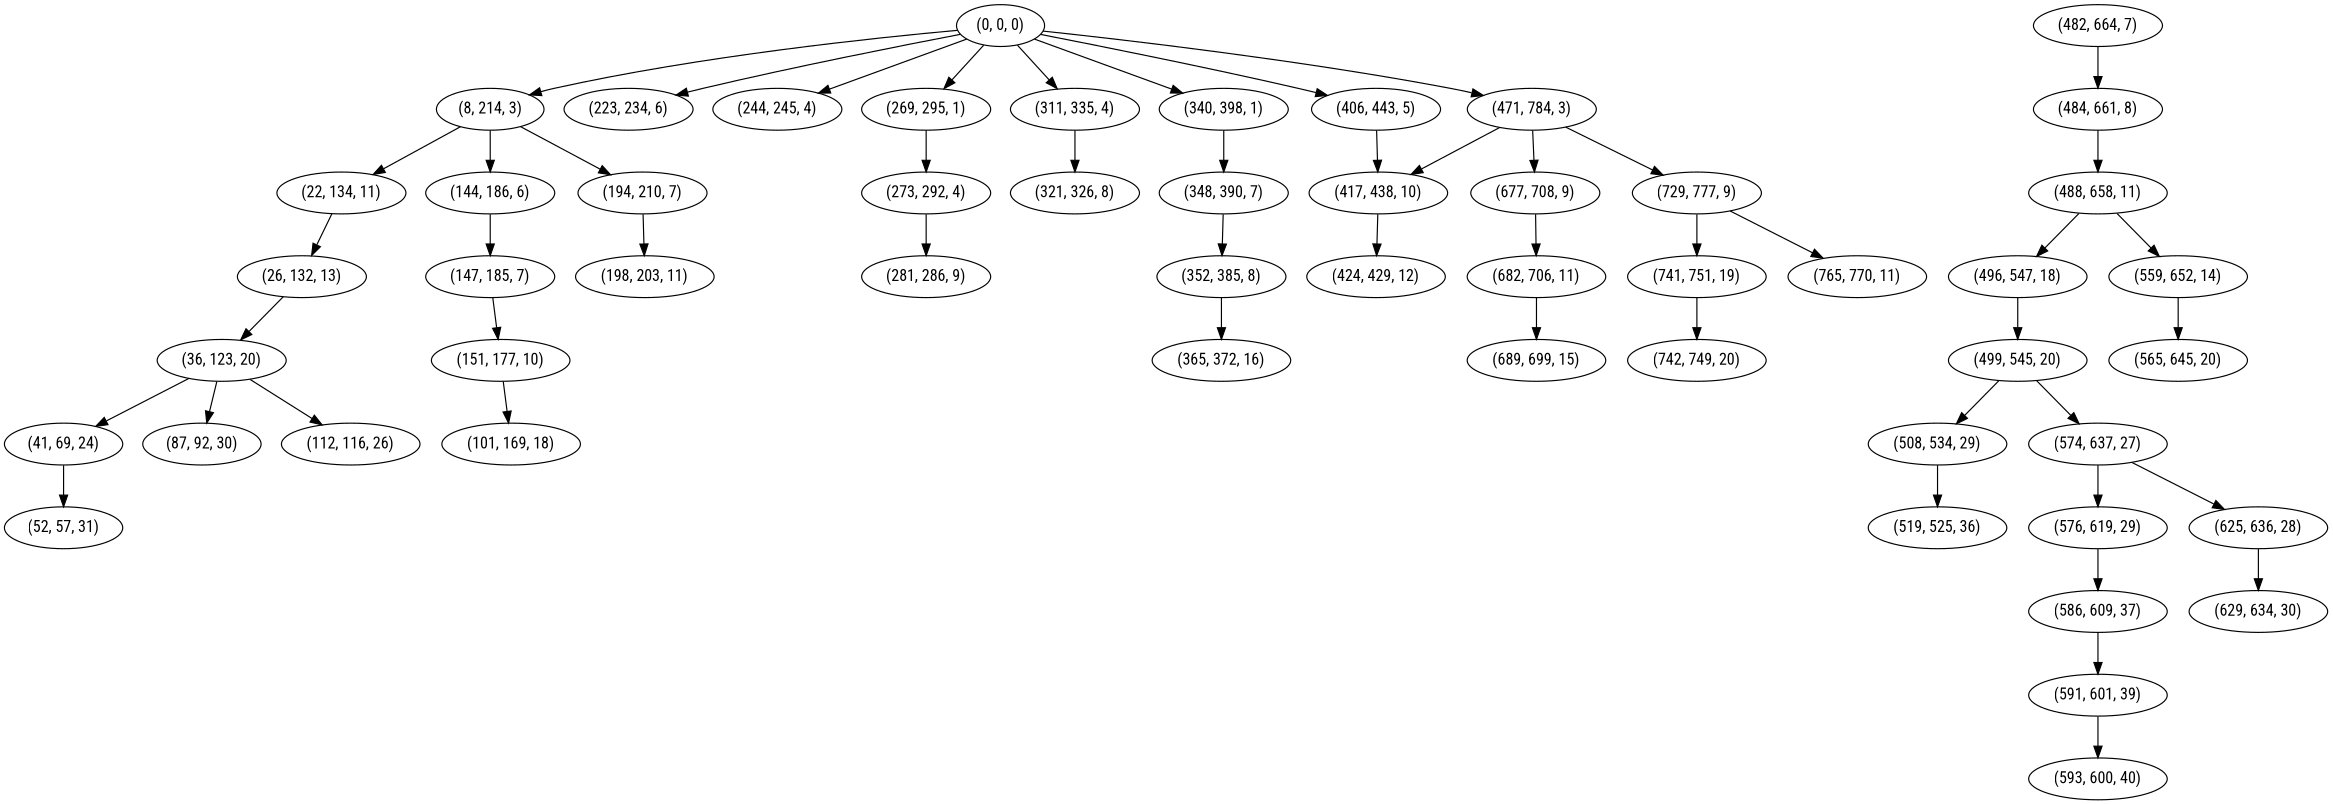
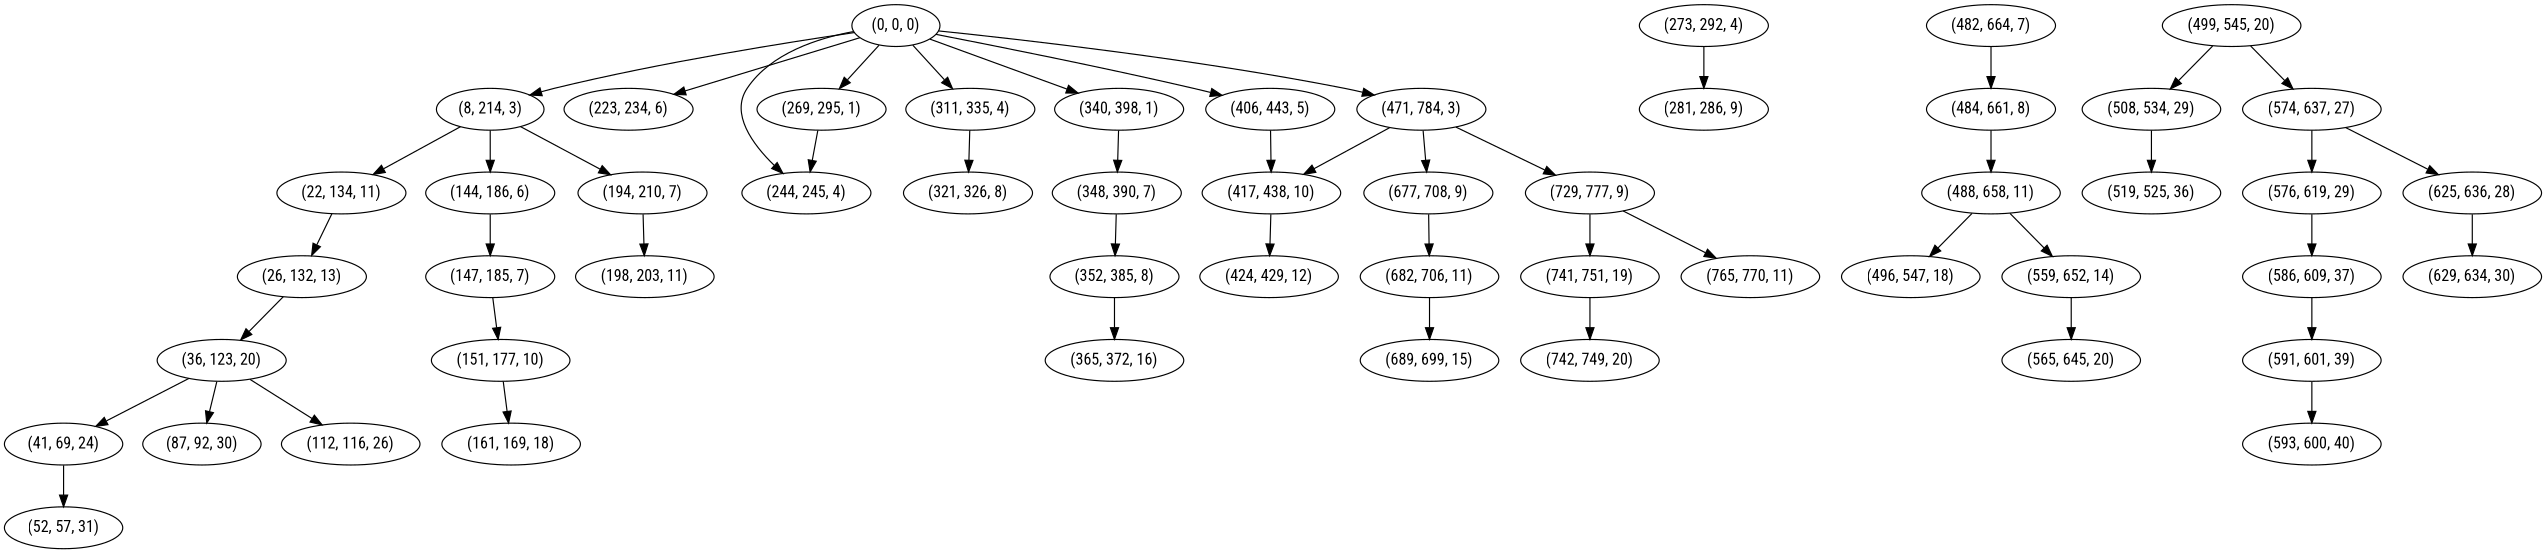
edge "(269, 295, 1)" -> "(273, 292, 4)": now "(269, 295, 1)" -> "(244, 245, 4)"
edge "(496, 547, 18)" -> "(499, 545, 20)": removed
node "(101, 169, 18)": label "(101, 169, 18)" -> "(161, 169, 18)"
